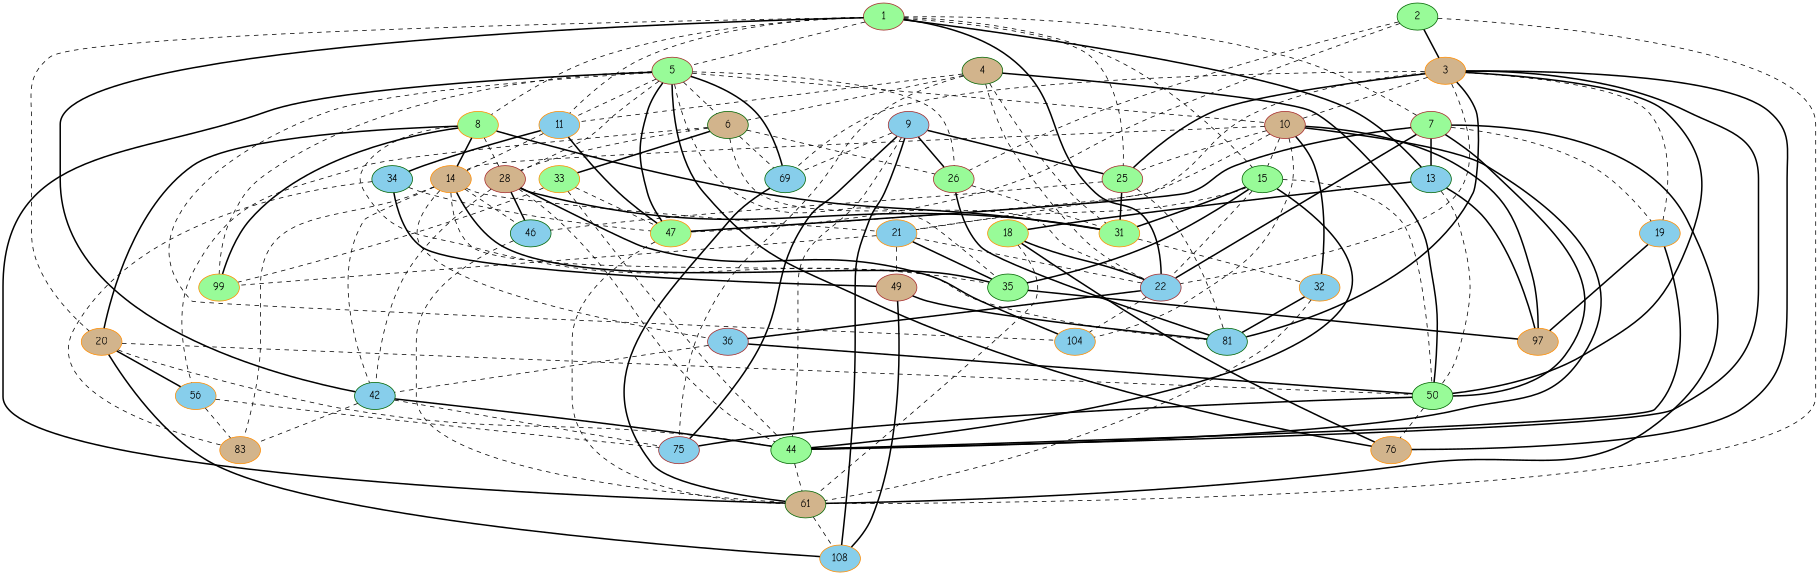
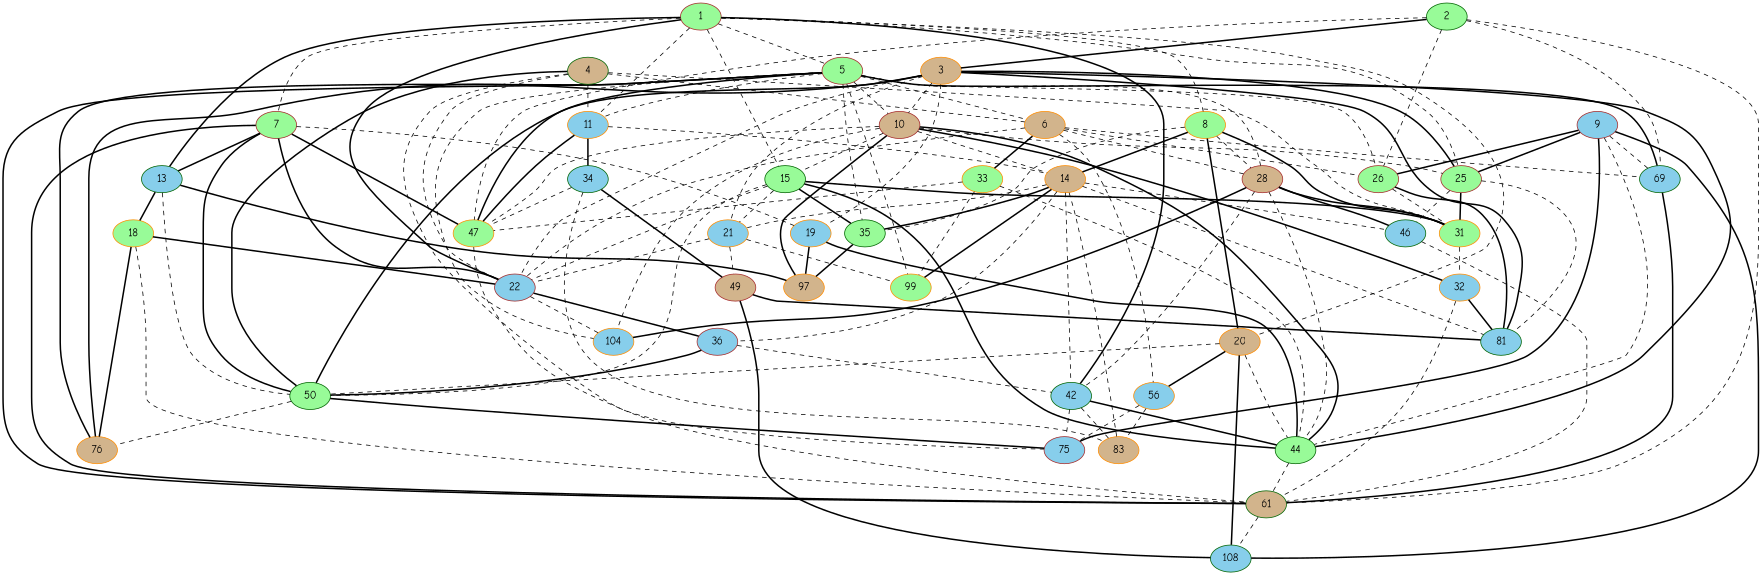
edge "3" -- "69": now "2" -- "69"
node "6": color darkgreen -> darkorange
edge "8" -- "99": now "14" -- "99"
edge "21" -- "35": removed
node "108": color darkorange -> darkgreen
